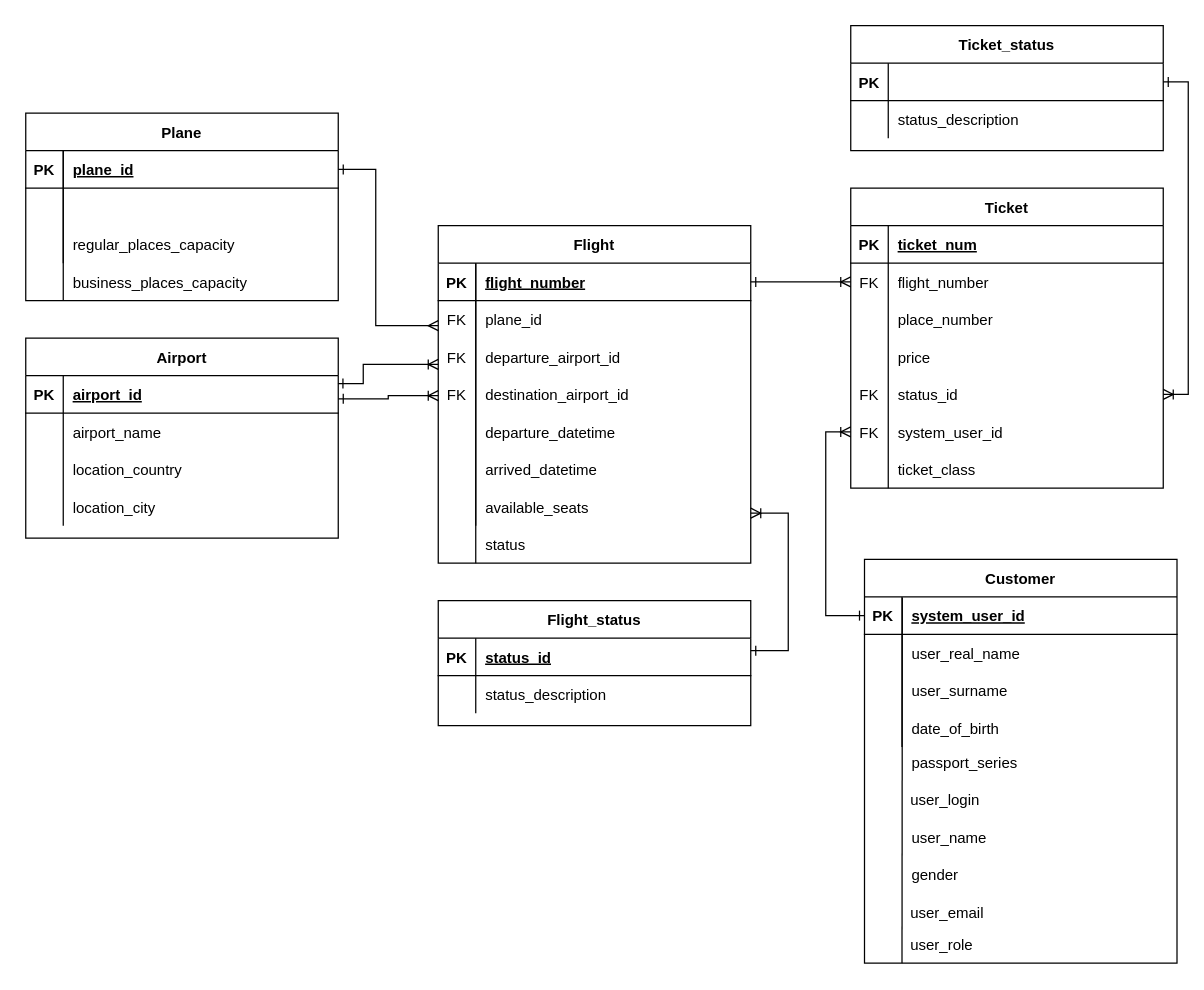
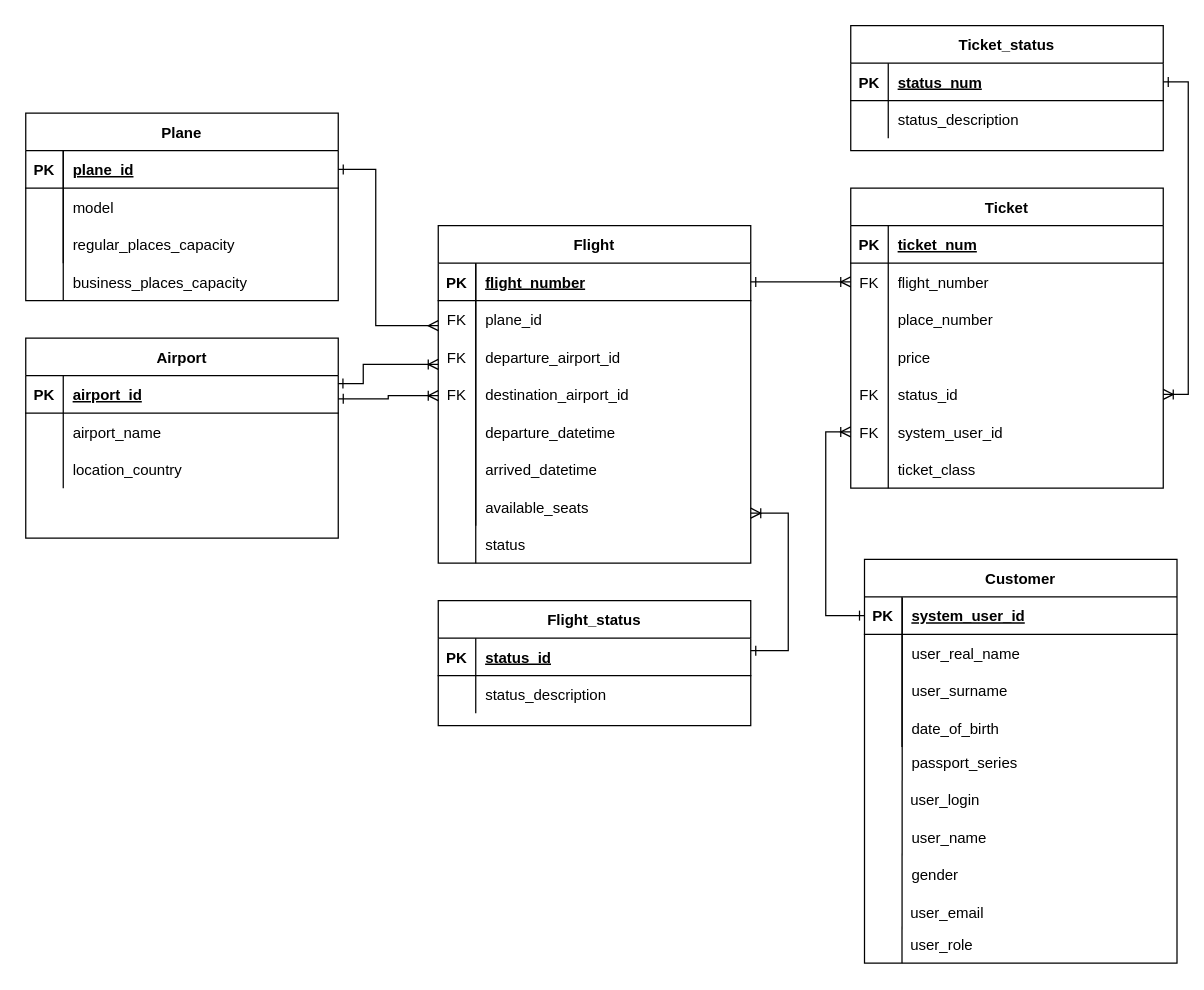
node "status_num": added
node "model": added
node "location_city": removed
